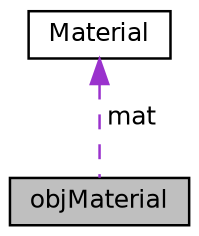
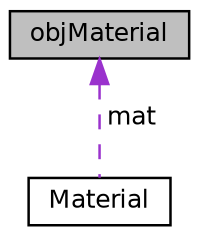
edge "objMaterial" -> "Material": reversed
